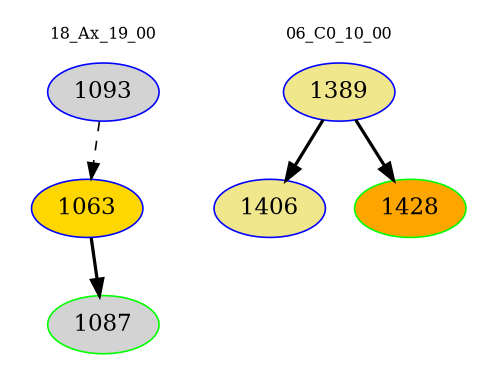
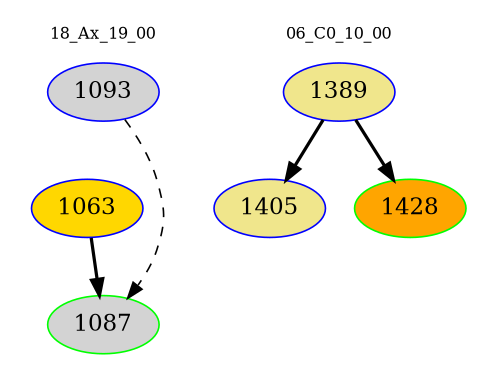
edge "1093" -> "1063": now "1093" -> "1087"
node "1406": label "1406" -> "1405"
